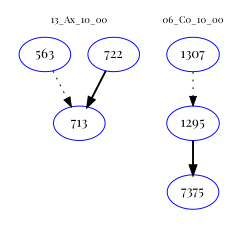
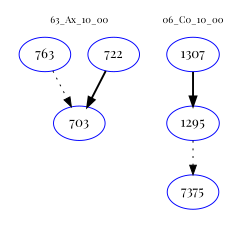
cluster "13_Ax_10_00": label "13_Ax_10_00" -> "63_Ax_10_00"
node "563": label "563" -> "763"
edge "1307" -> "1295": style dotted -> bold
node "713": label "713" -> "703"
edge "1295" -> "7375": style bold -> dotted
